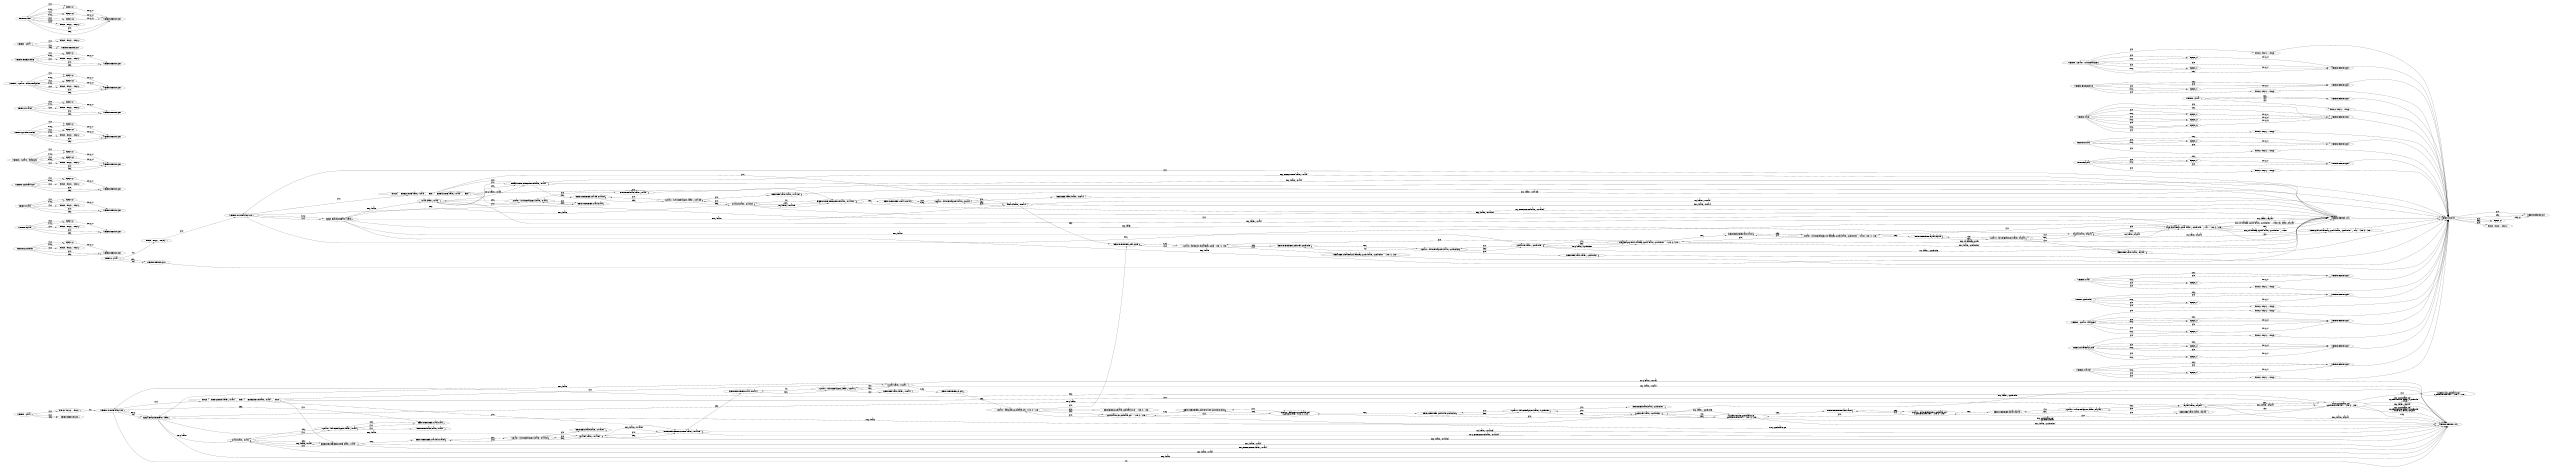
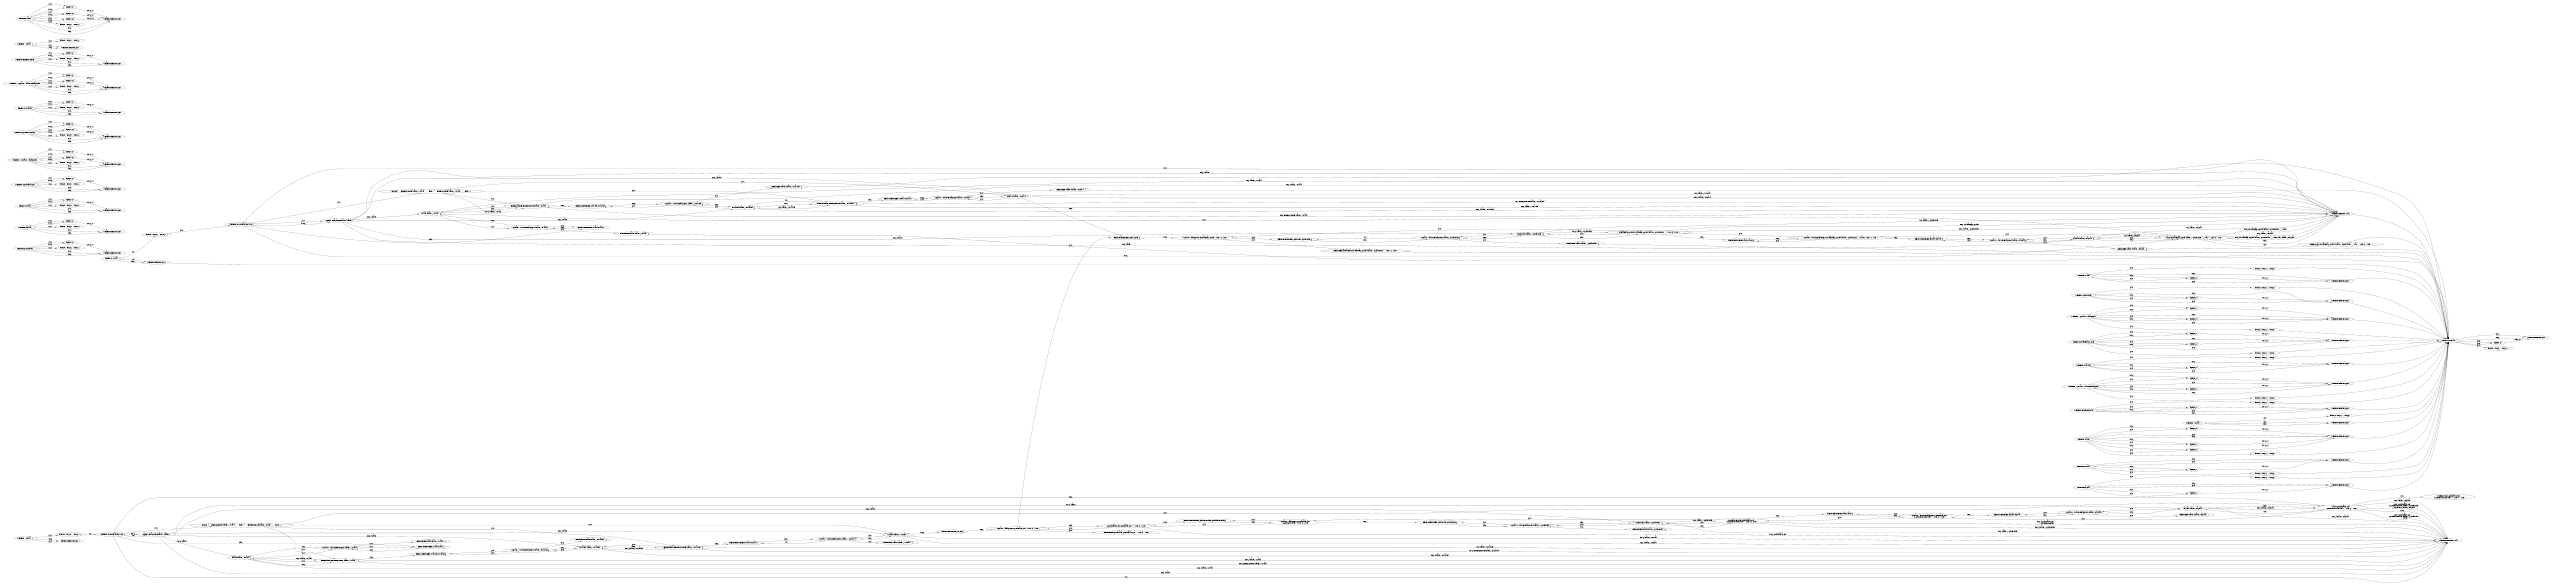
edge "<(<operator>.fieldAccess,ThreadHeap::GcInfo)<SUB>5</SUB>>" -> "(FIELD_IDENTIFIER,GcInfo,GcInfo)": removed, label "AST:"
